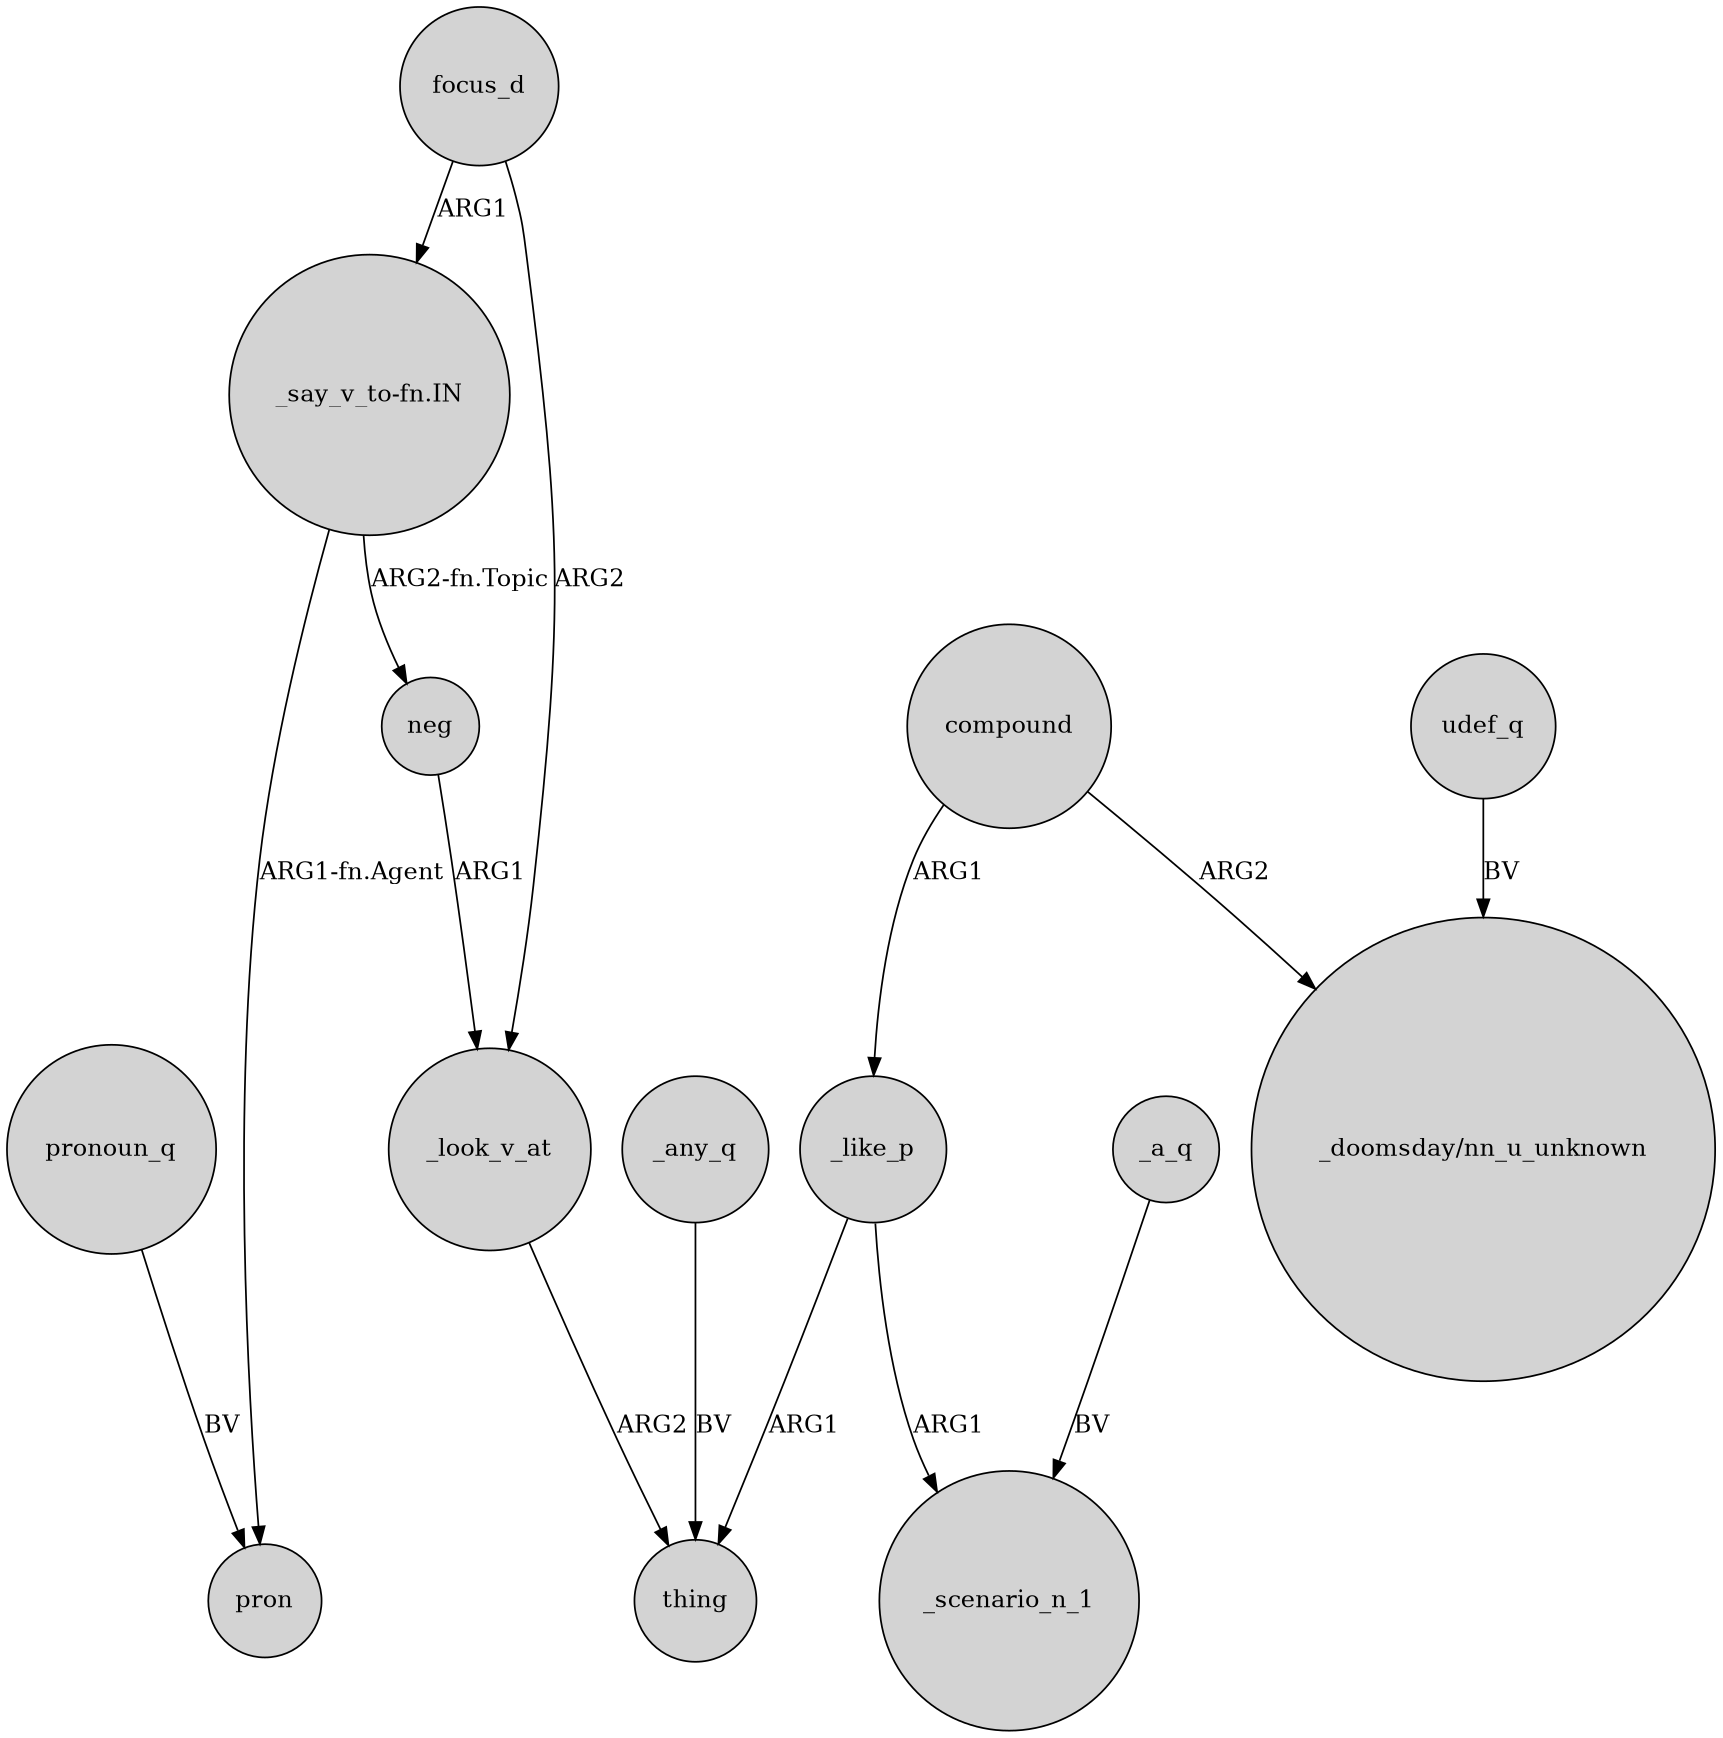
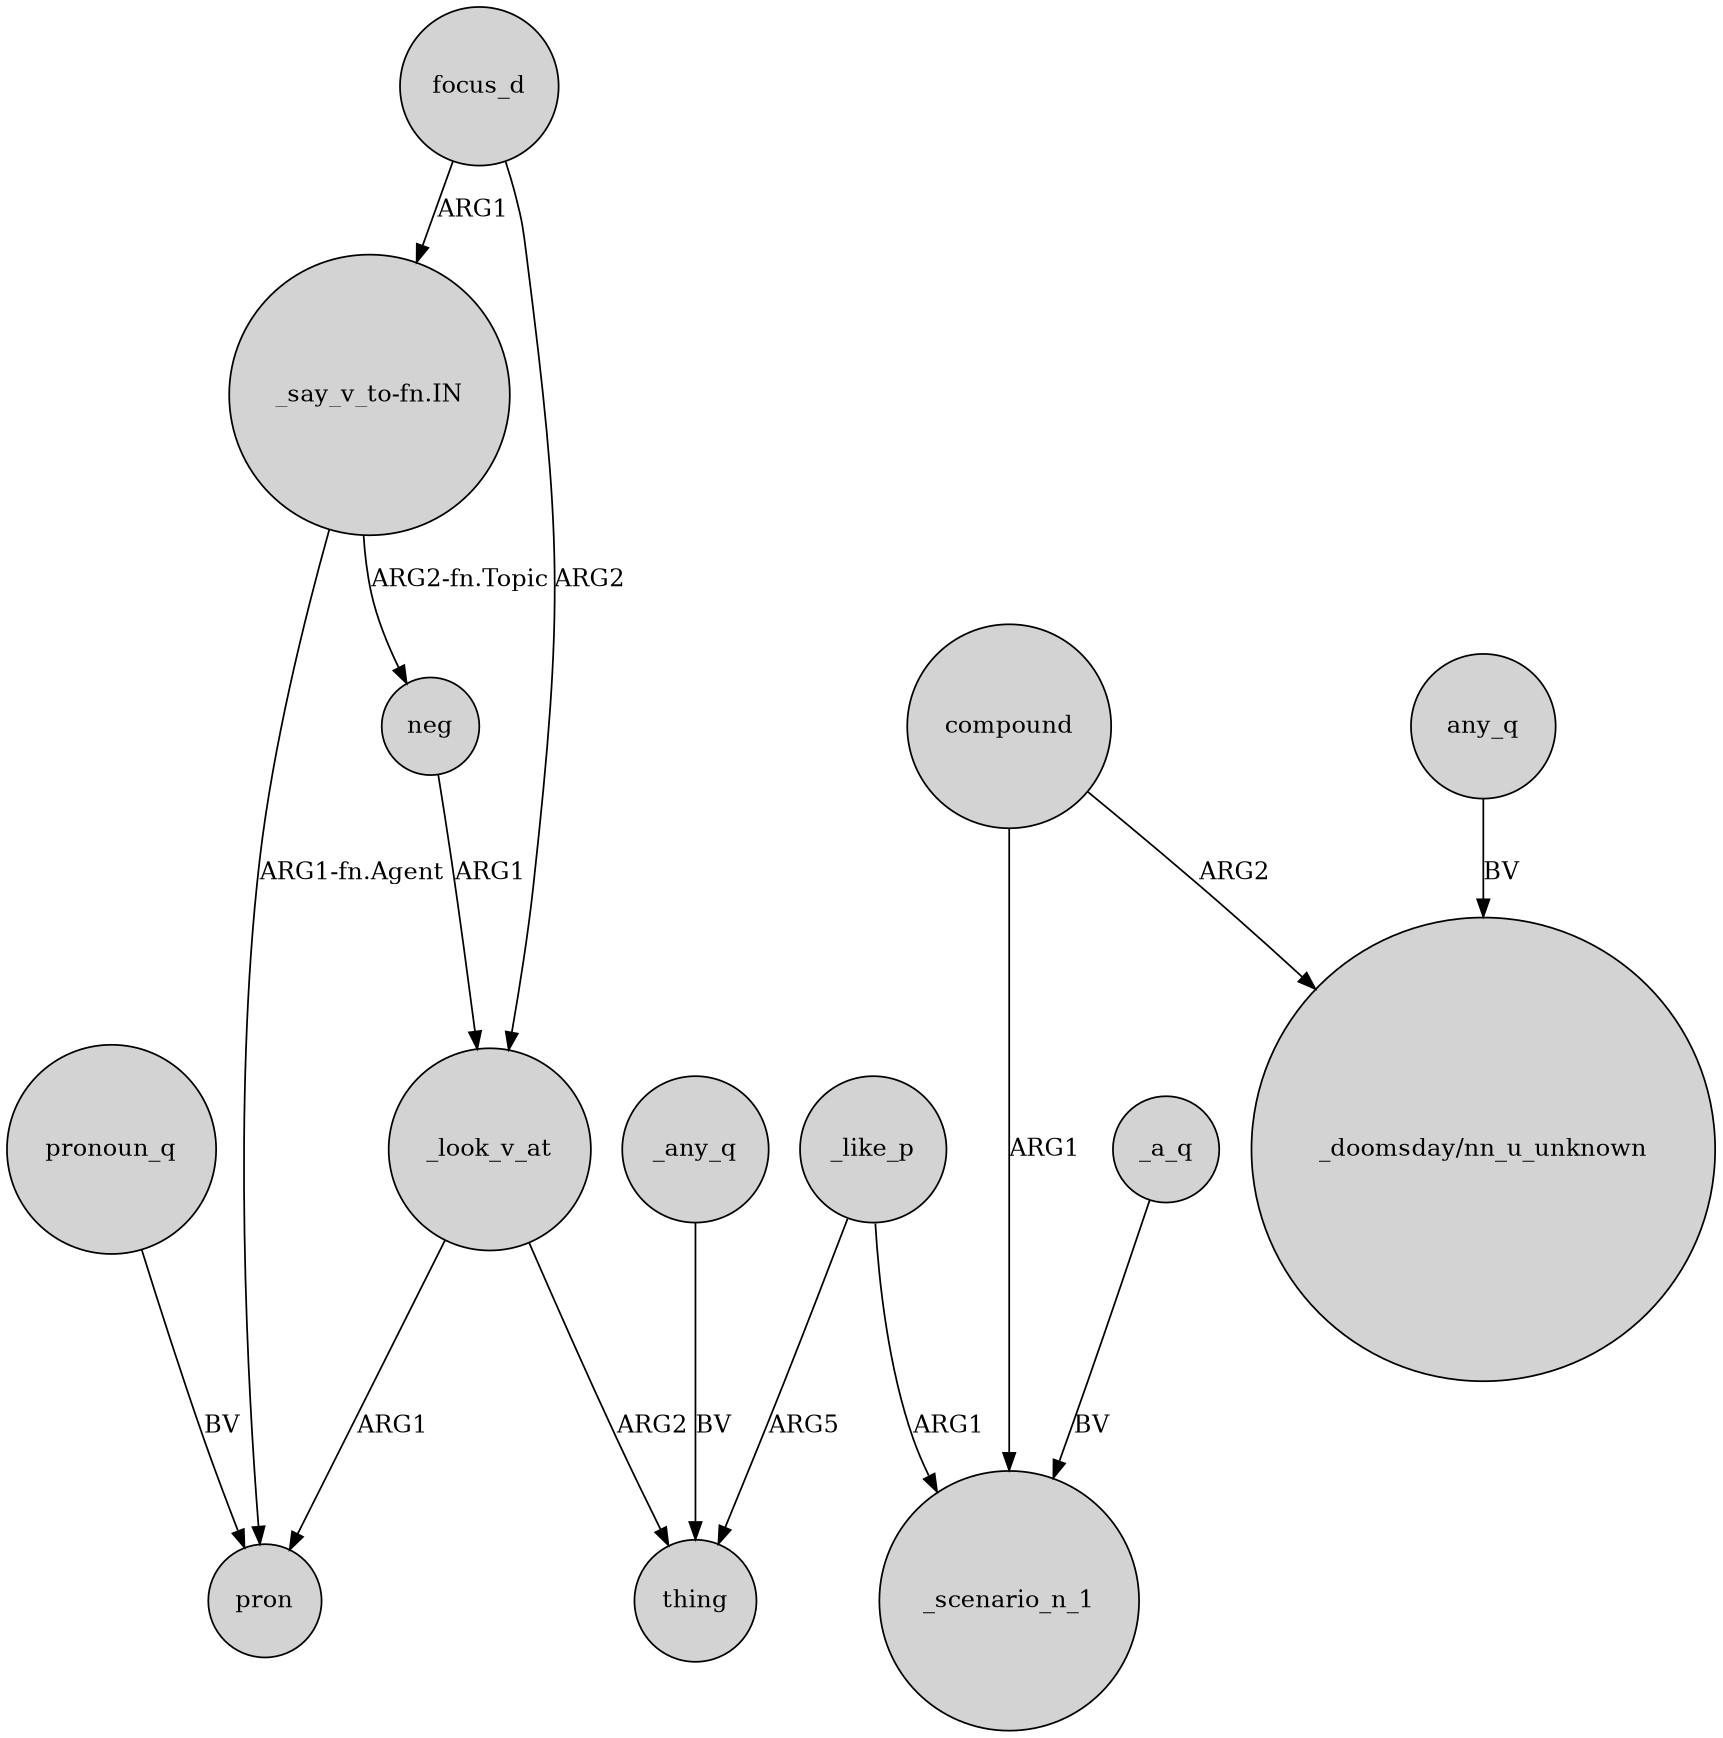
node "udef_q": label "udef_q" -> "any_q"
edge "compound" -> "_like_p": now "compound" -> "_scenario_n_1"
edge "_look_v_at" -> "pron": added, label "ARG1"
edge "_like_p" -> "thing": label "ARG1" -> "ARG5"
